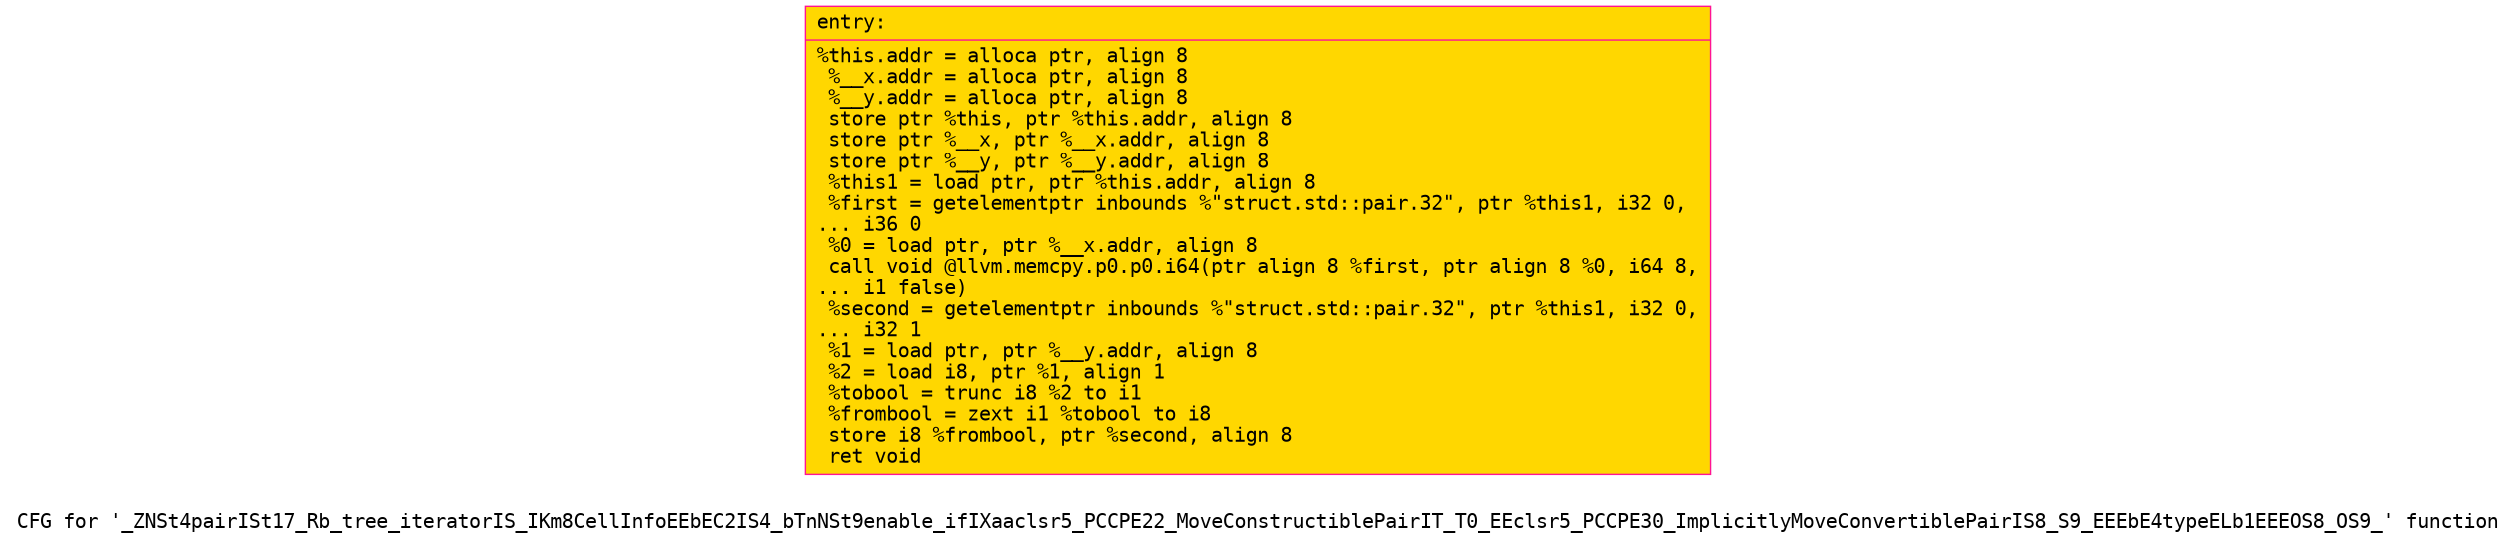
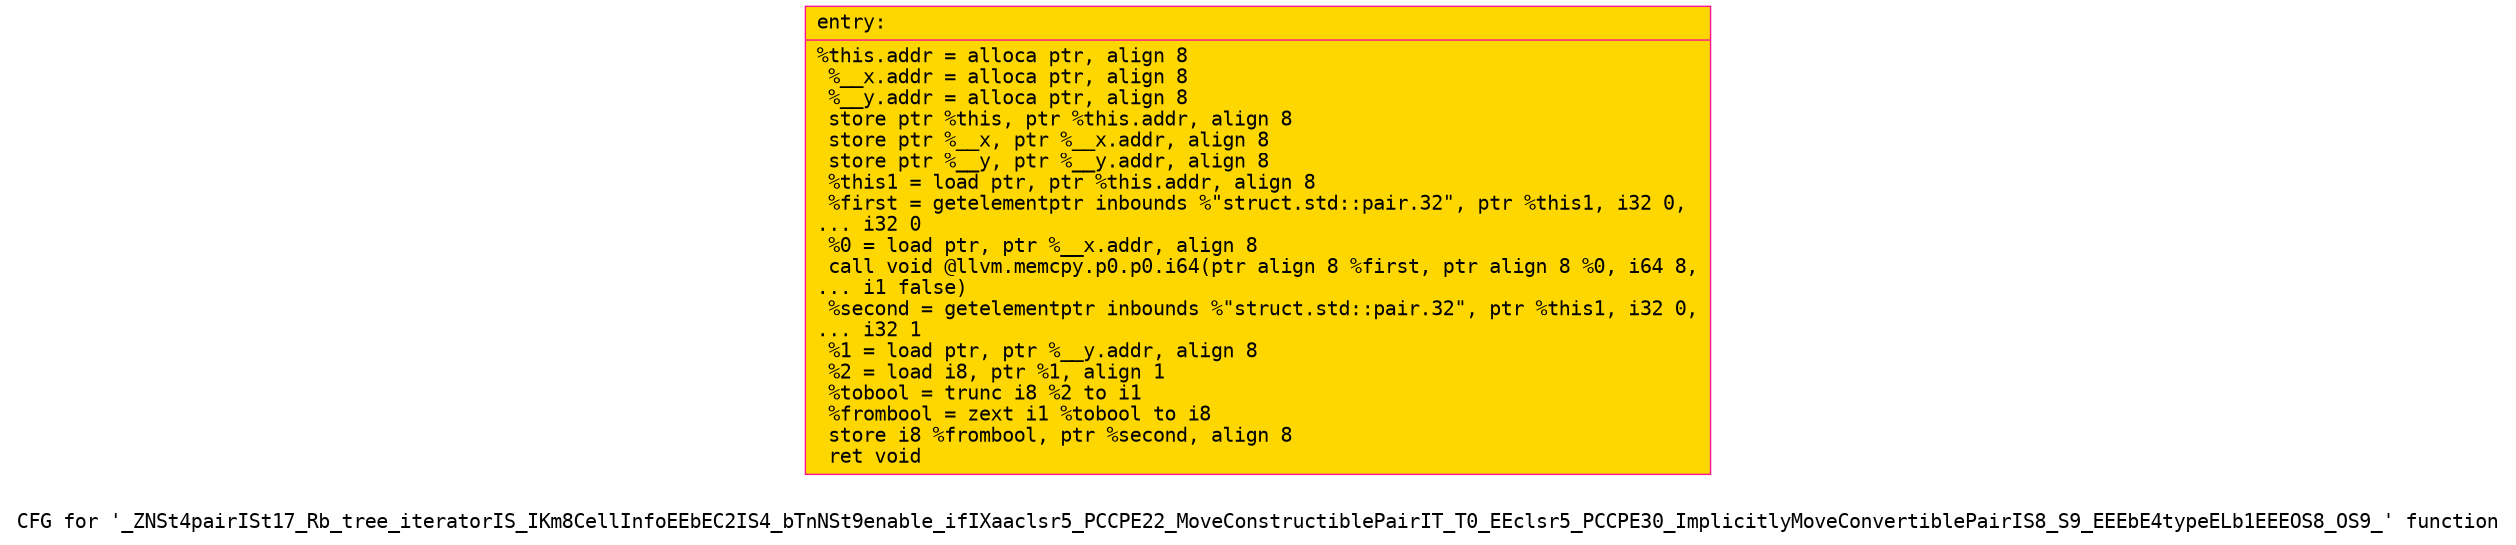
node "entry:": text "... i36 0" -> "... i32 0"
